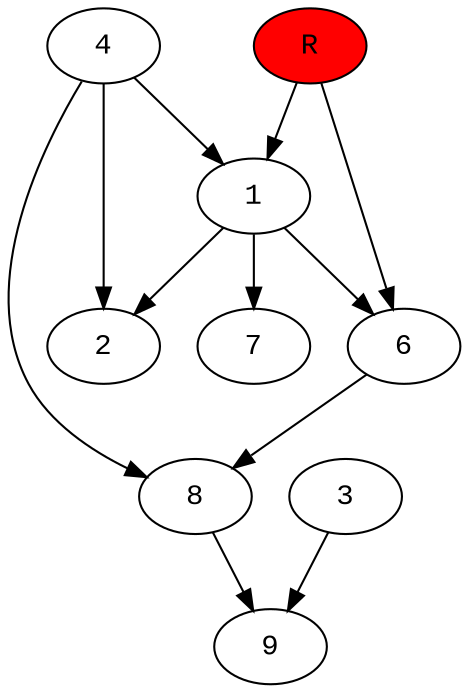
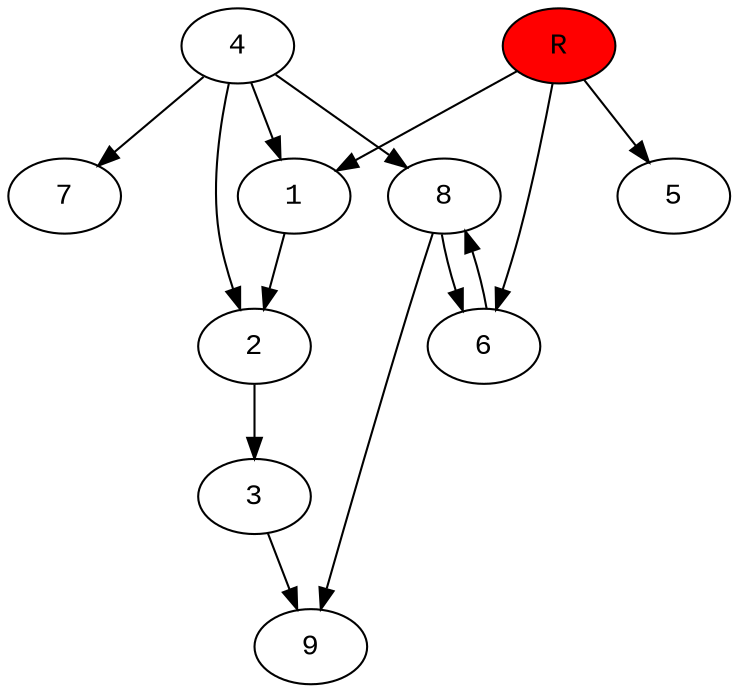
node "5": added
edge "1" -> "7": now "4" -> "7"
edge "1" -> "6": now "8" -> "6"
edge "2" -> "3": added
